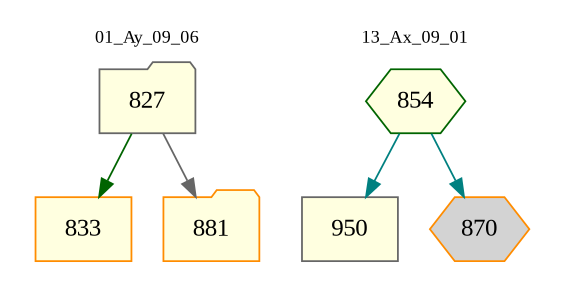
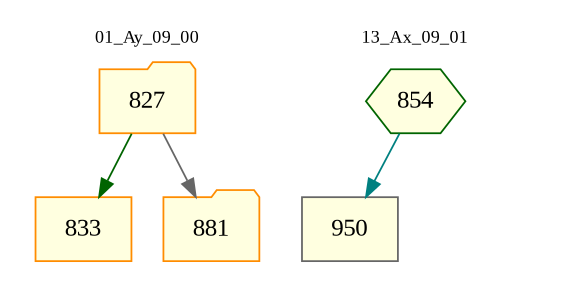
cluster "01_Ay_09_06": label "01_Ay_09_06" -> "01_Ay_09_00"
node "827": color gray40 -> darkorange
node "870": removed
